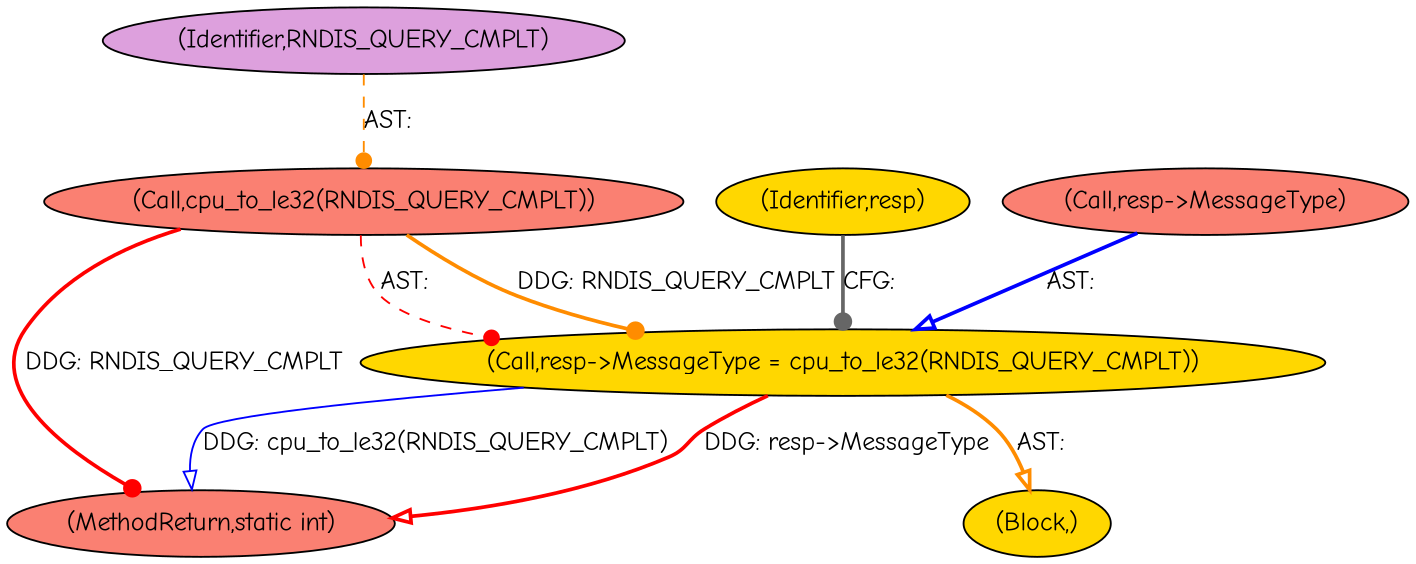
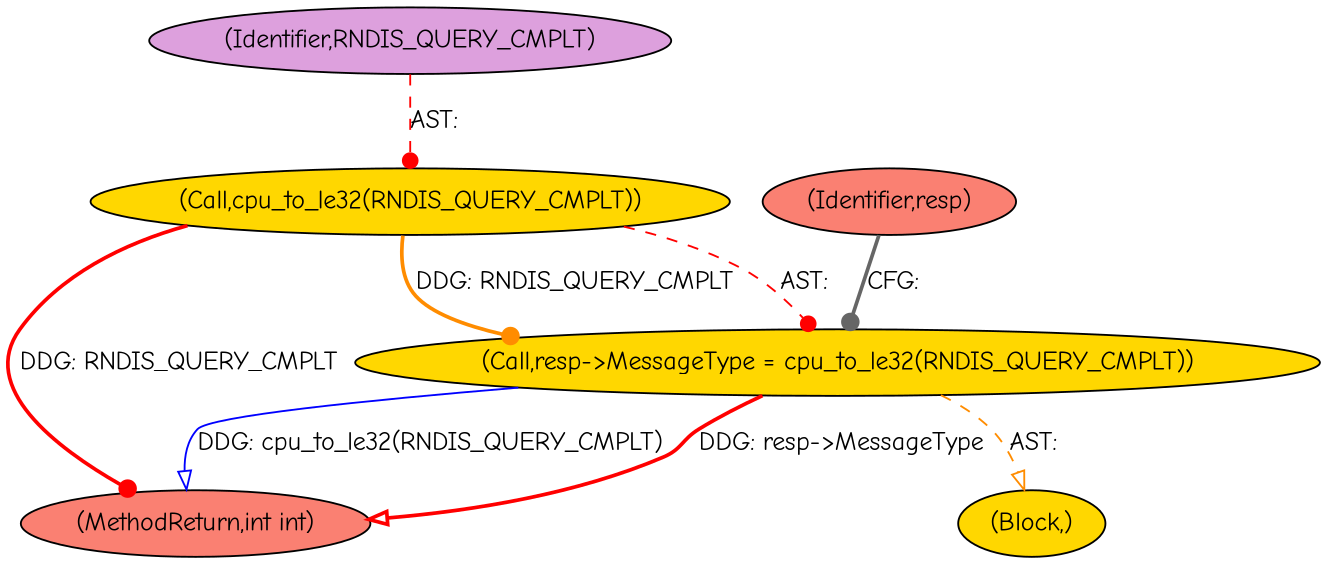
edge "(Identifier,RNDIS_QUERY_CMPLT)" -> "(Call,cpu_to_le32(RNDIS_QUERY_CMPLT))": color darkorange -> red
node "(Call,cpu_to_le32(RNDIS_QUERY_CMPLT))": fillcolor salmon -> gold
node "(Identifier,resp)": fillcolor gold -> salmon
node "(Call,resp->MessageType)": removed
edge "(Call,resp->MessageType = cpu_to_le32(RNDIS_QUERY_CMPLT))" -> "(Block,)": style bold -> dashed
node "(MethodReturn,static int)": label "(MethodReturn,static int)" -> "(MethodReturn,int int)"
